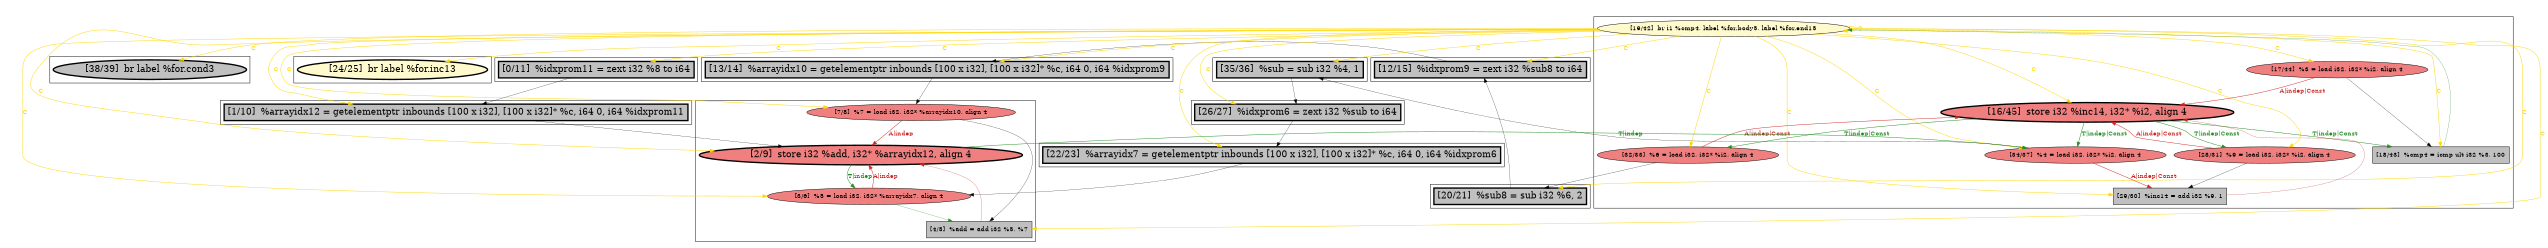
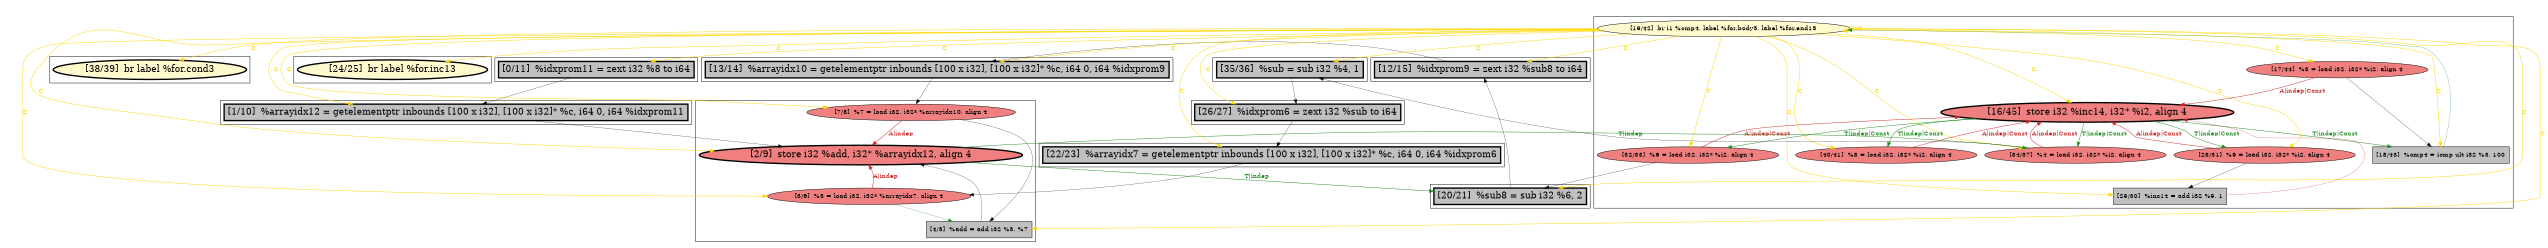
node "[38/39]  br label %for.cond3": fillcolor grey -> lemonchiffon
node "[40/41]  %8 = load i32, i32* %i2, align 4": added
edge "[2/9]  store i32 %add, i32* %arrayidx12, align 4" -> "[3/6]  %5 = load i32, i32* %arrayidx7, align 4": now "[2/9]  store i32 %add, i32* %arrayidx12, align 4" -> "[20/21]  %sub8 = sub i32 %6, 2"
edge "[34/37]  %4 = load i32, i32* %i2, align 4" -> "[29/30]  %inc14 = add i32 %9, 1": now "[34/37]  %4 = load i32, i32* %i2, align 4" -> "[16/45]  store i32 %inc14, i32* %i2, align 4"
edge "[4/5]  %add = add i32 %5, %7" -> "[2/9]  store i32 %add, i32* %arrayidx12, align 4": color firebrick3 -> black
